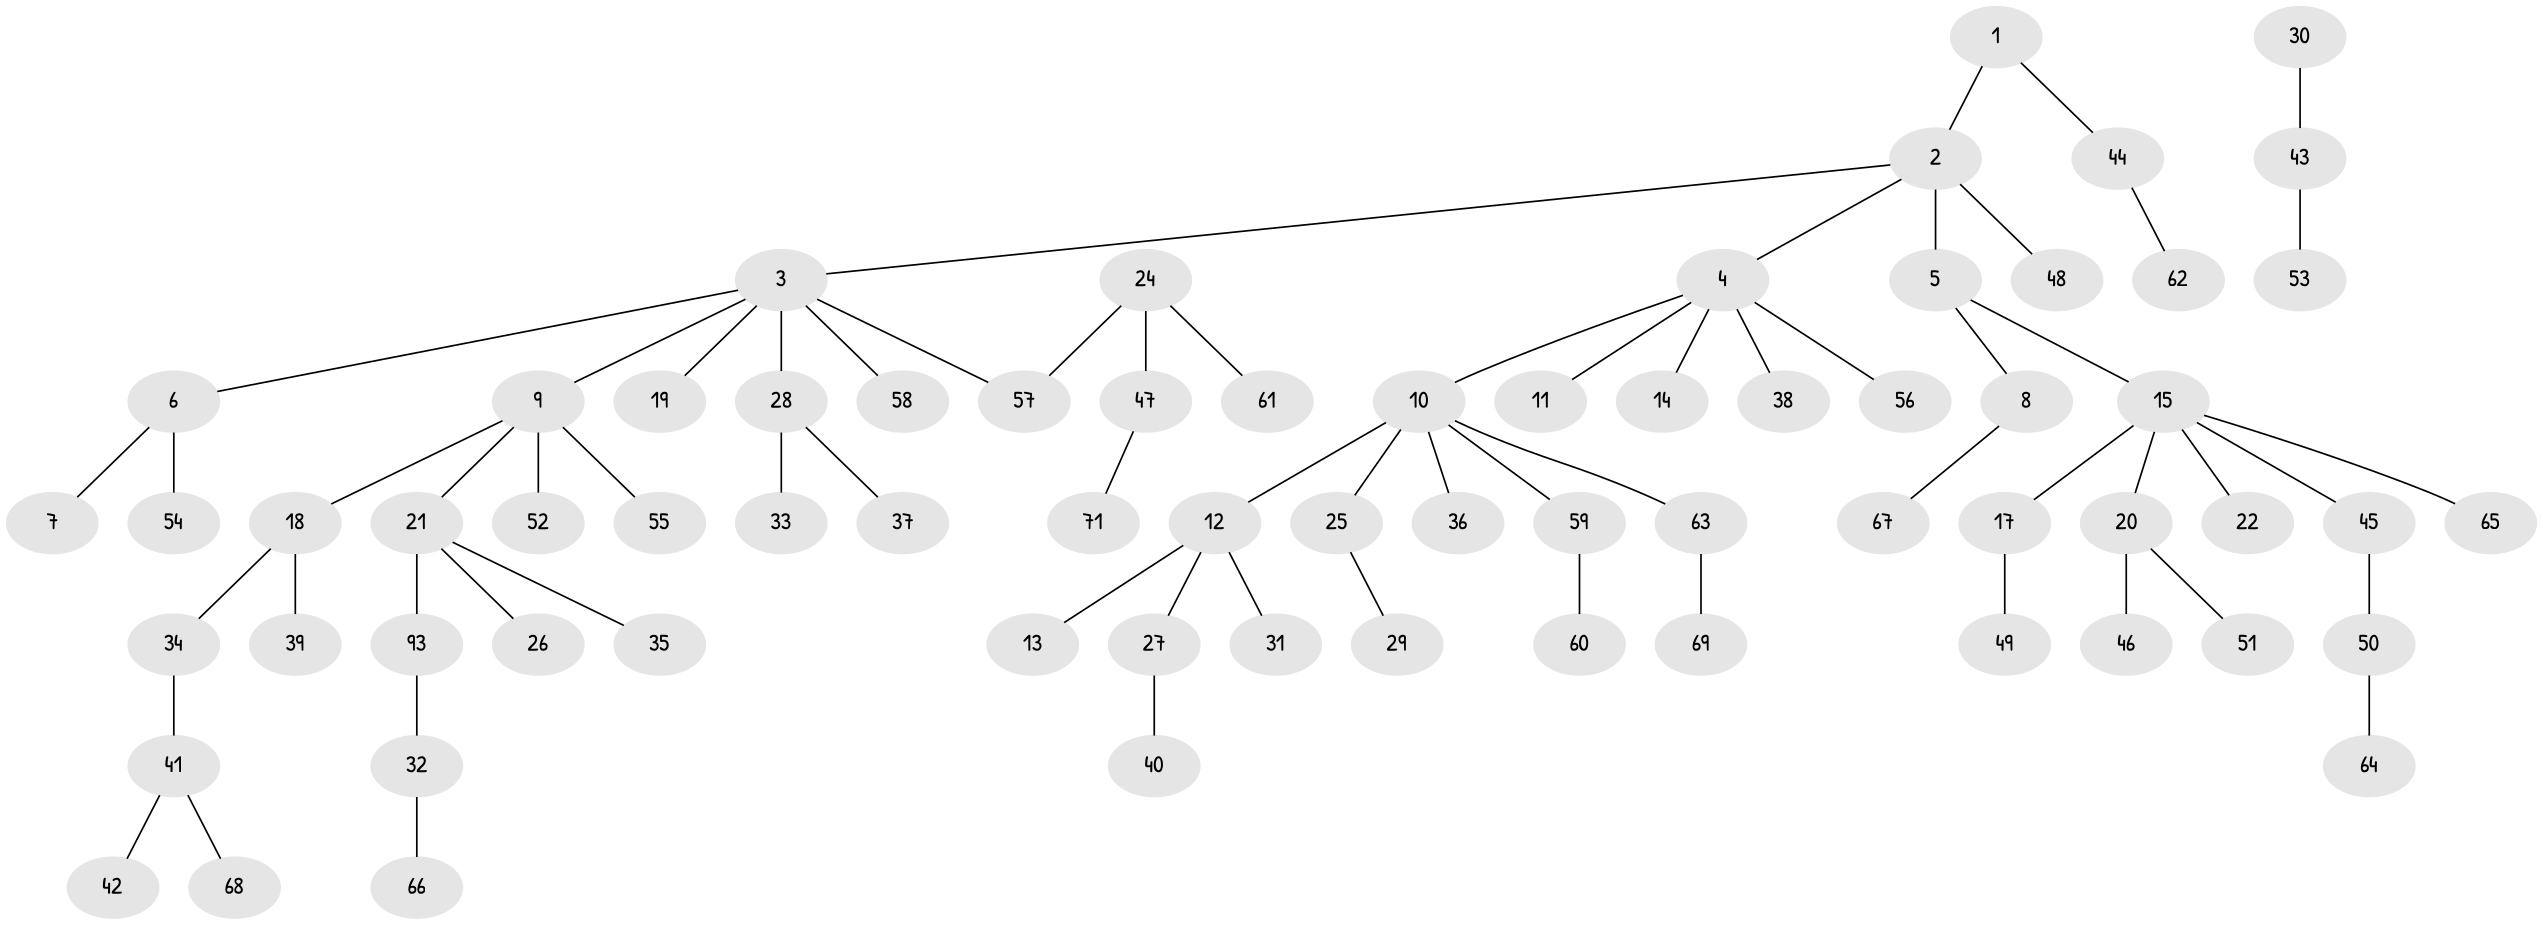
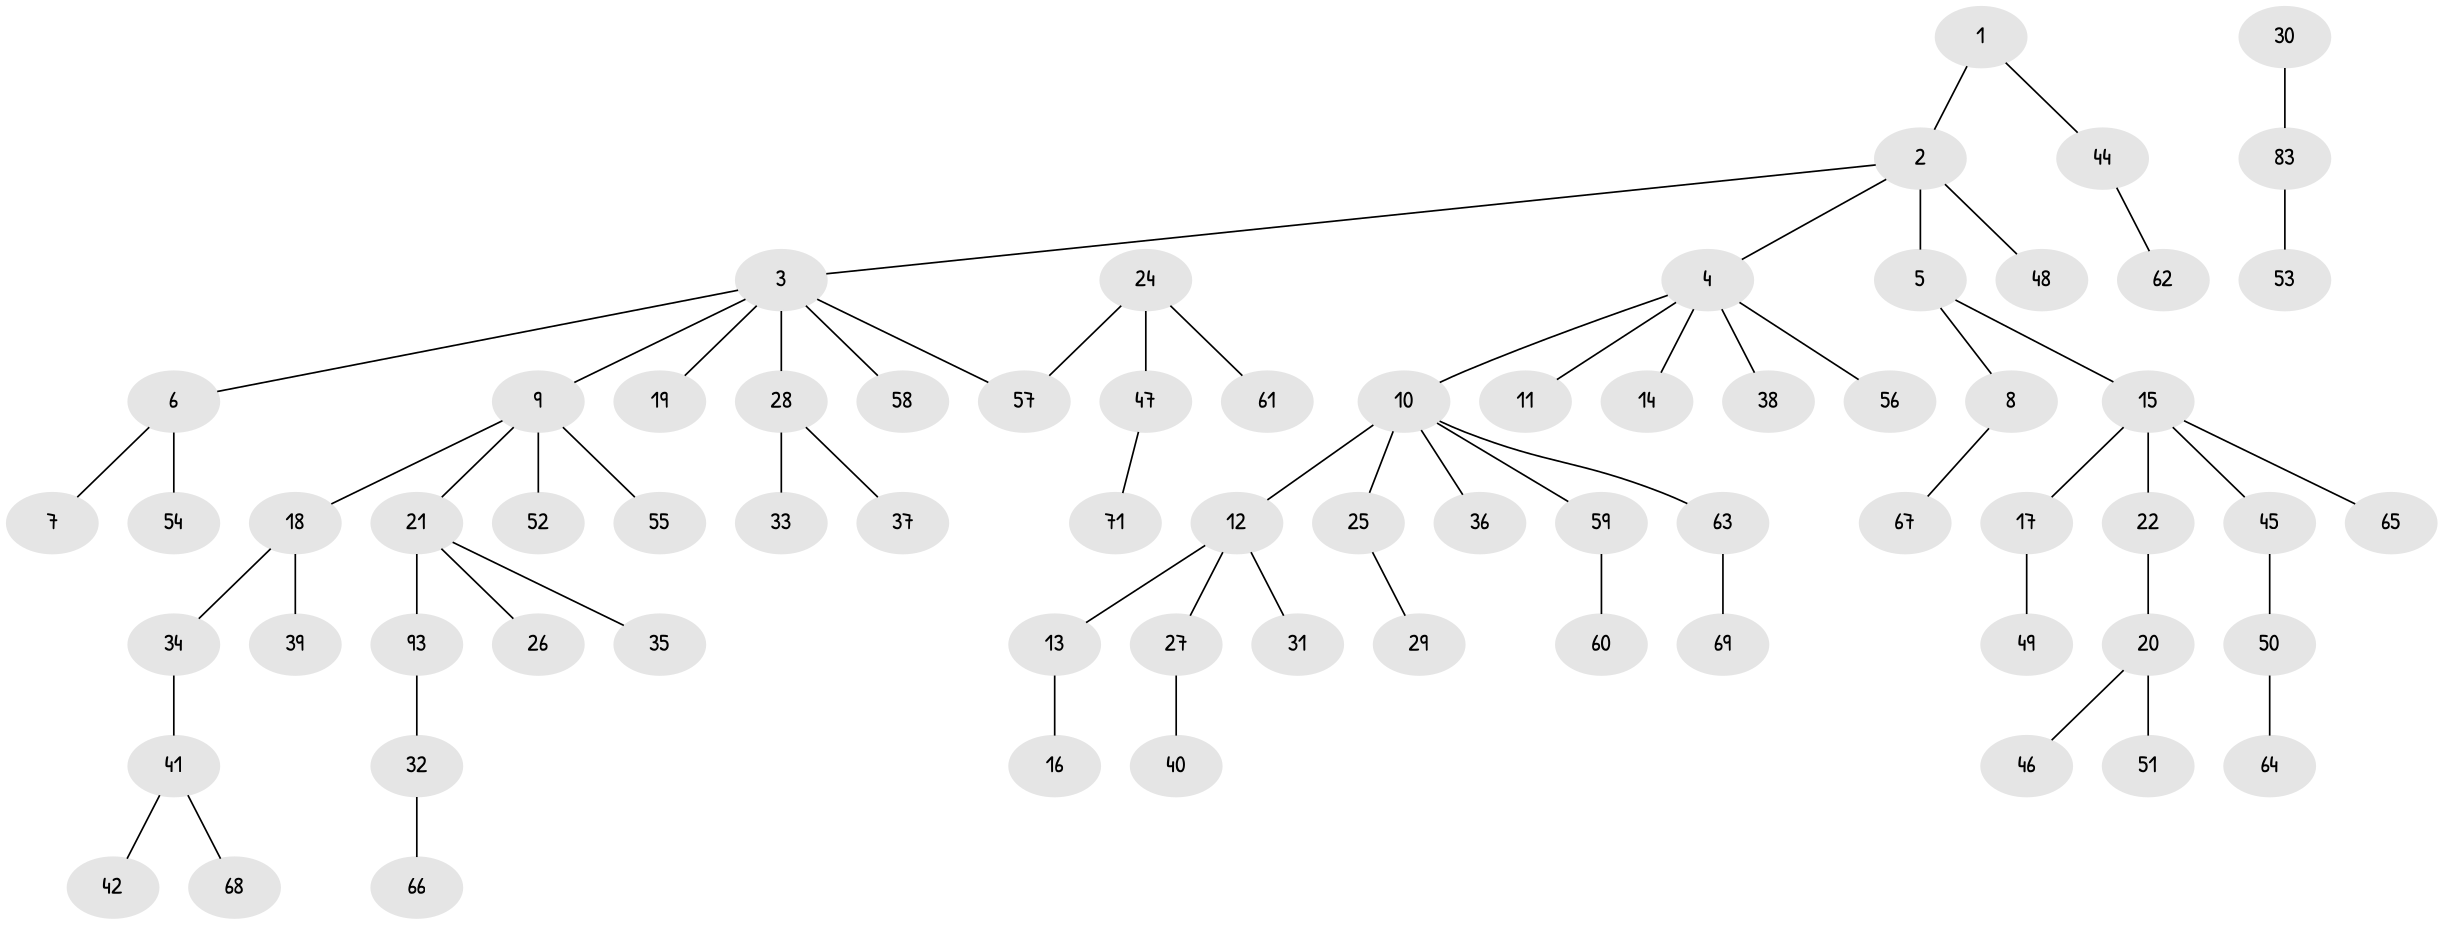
node "43": label "43" -> "83"
edge "15" -- "20": now "22" -- "20"
node "16": added
